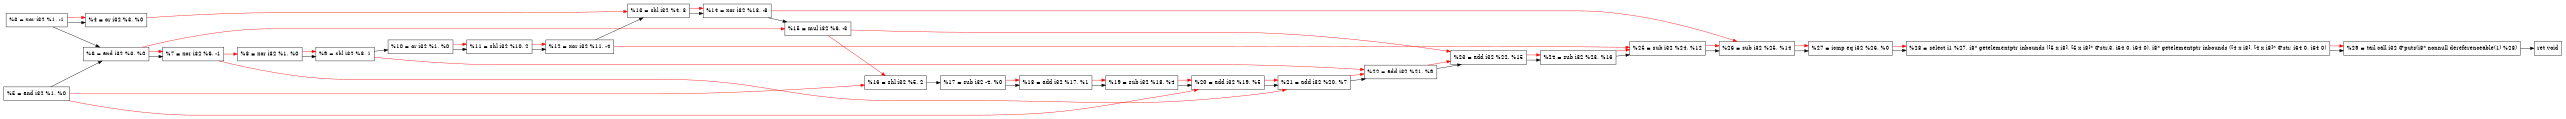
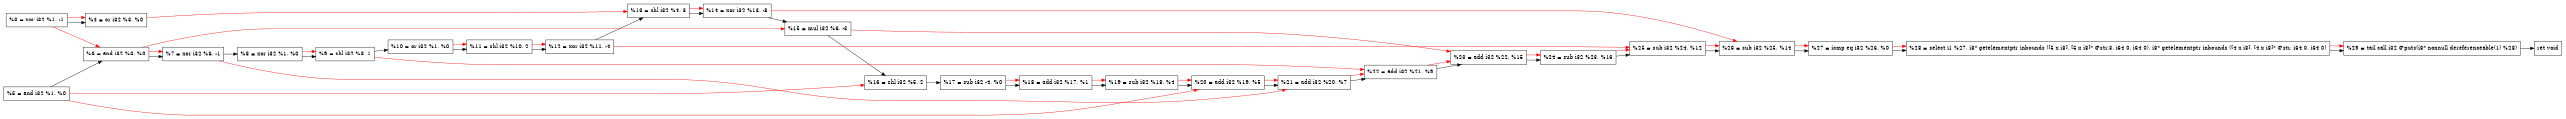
edge "%3 = xor i32 %1, -1" -> "%6 = and i32 %3, %0": color black -> red
edge "%7 = xor i32 %6, -1" -> "%8 = xor i32 %1, %0": color red -> black
edge "%15 = mul i32 %6, -3" -> "%16 = shl i32 %5, 2": color red -> black
